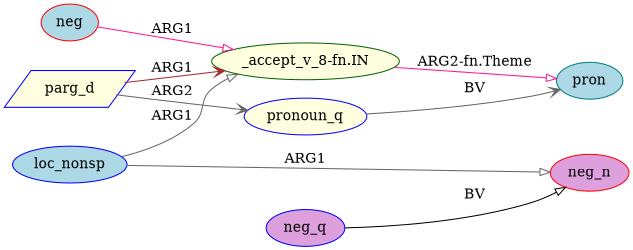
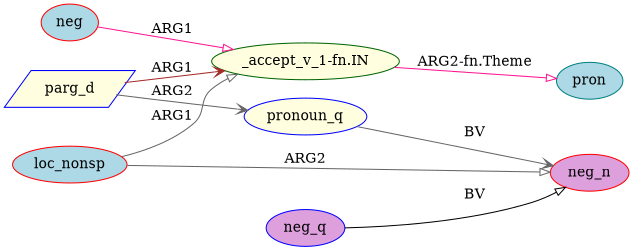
node "_accept_v_8-fn.IN": label "_accept_v_8-fn.IN" -> "_accept_v_1-fn.IN"
edge "pronoun_q" -> "pron": now "pronoun_q" -> "neg_n"
edge "loc_nonsp" -> "neg_n": label "ARG1" -> "ARG2"
node "loc_nonsp": color blue -> red
